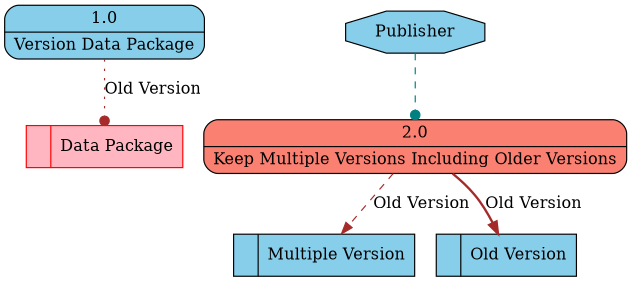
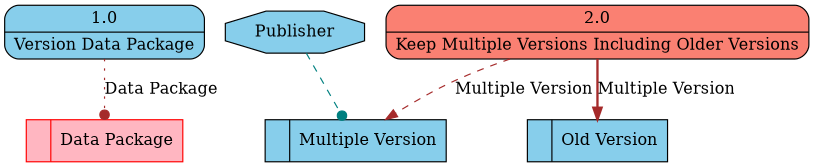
edge "Publisher" -> "2.0": now "Publisher" -> "Multiple Version"
edge "1.0" -> "Data Package": label "Old Version" -> "Data Package"
edge "2.0" -> "Multiple Version": label "Old Version" -> "Multiple Version"
edge "2.0" -> "Old Version": label "Old Version" -> "Multiple Version"
